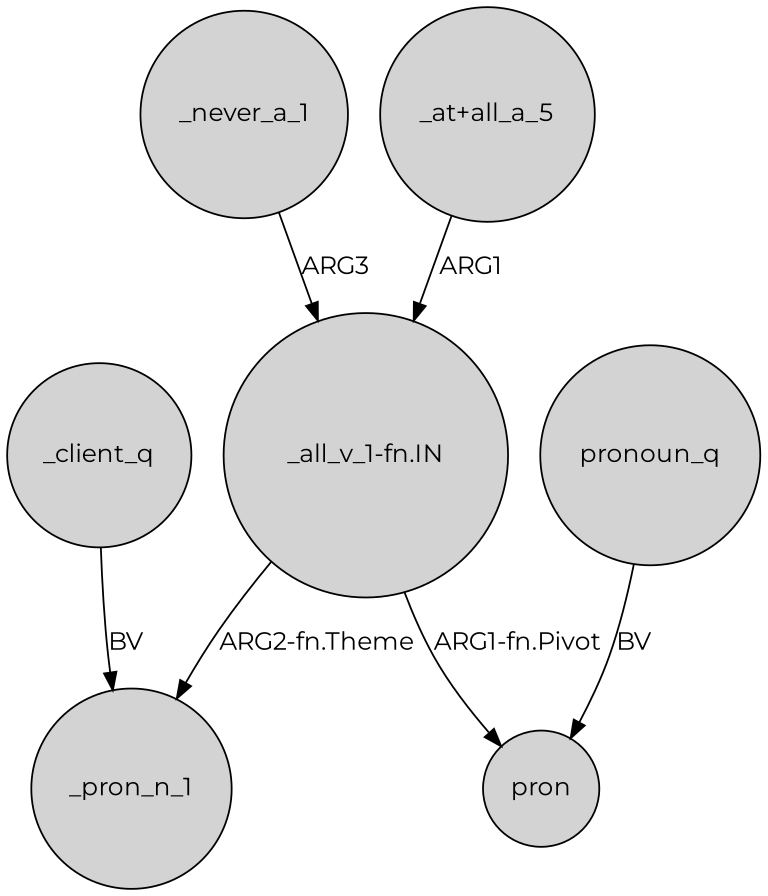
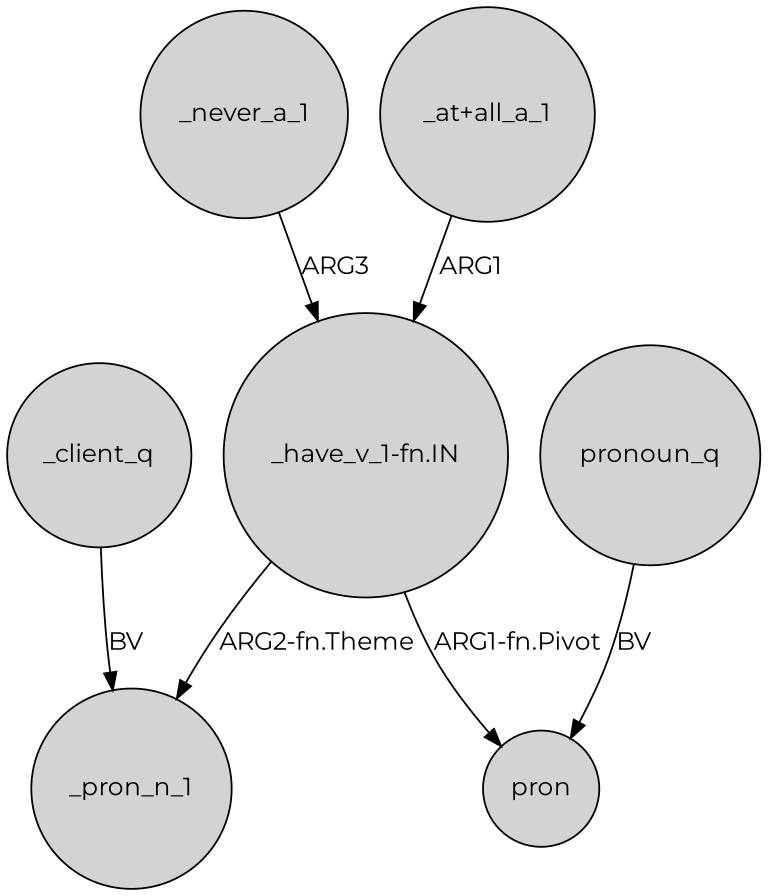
node "_at+all_a_5": label "_at+all_a_5" -> "_at+all_a_1"
node "_all_v_1-fn.IN": label "_all_v_1-fn.IN" -> "_have_v_1-fn.IN"
